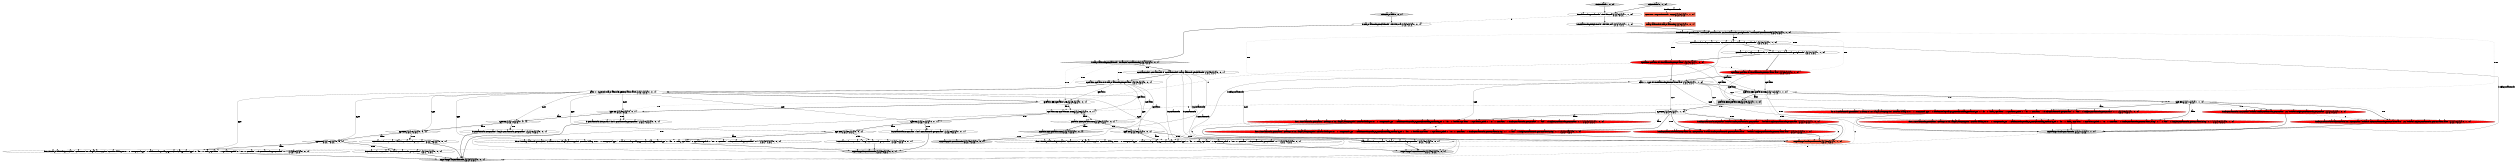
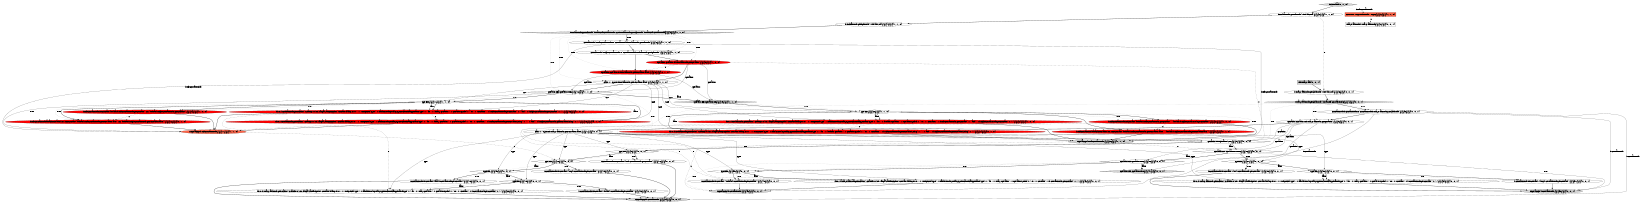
node "visitBoolean['1', '0', '0']": removed
node "visitUnaryMath['0', '0', '1']": shape diamond -> box
node "UnaryMathNode irUnaryMathNode@@@2@@@['0', '0', '1']": fillcolor tomato -> white
node "operation == Operation.AND@@@10@@@['1', '1', '0']": shape ellipse -> diamond
node "operation == Operation.SUB@@@8@@@['0', '0', '1']": shape ellipse -> diamond
node "operation == Operation.OR@@@19@@@['1', '1', '0']": shape box -> diamond
edge "operation == Operation.OR@@@19@@@['1', '1', '0']" -> "operation == Operation.BWNOT@@@26@@@['0', '0', '1']": now "scope.accept(irLeftConstantNode)@@@26@@@['1', '1', '0']" -> "operation == Operation.BWNOT@@@26@@@['0', '0', '1']"
node "operation == Operation.BWNOT@@@26@@@['0', '0', '1']": shape box -> diamond
node "type == @@@20@@@['1', '1', '0']": shape box -> diamond
node "scope.accept(irLeftConstantNode)@@@17@@@['1', '1', '0']": fillcolor lightgray -> tomato
node "scope.accept(irConstantNode)@@@48@@@['0', '0', '1']": removed
node "scope.accept(irLeftConstantNode)@@@26@@@['1', '1', '0']": fillcolor tomato -> lightgray
edge "scope.accept(irLeftConstantNode)@@@26@@@['1', '1', '0']" -> "scope.accept(irConstantNode)@@@45@@@['0', '0', '1']": added, label "0"
edge "scope.accept(irLeftConstantNode)@@@17@@@['1', '1', '0']" -> "scope.accept(irConstantNode)@@@24@@@['0', '0', '1']": now "scope.accept(irLeftConstantNode)@@@17@@@['1', '1', '0']" -> "type == @@@12@@@['0', '0', '1']"
node "scope.accept(irConstantNode)@@@24@@@['0', '0', '1']": shape diamond -> ellipse
